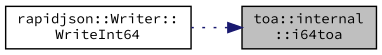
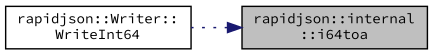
node "toa::internal ::i64toa": label "toa::internal ::i64toa" -> "rapidjson::internal ::i64toa"
